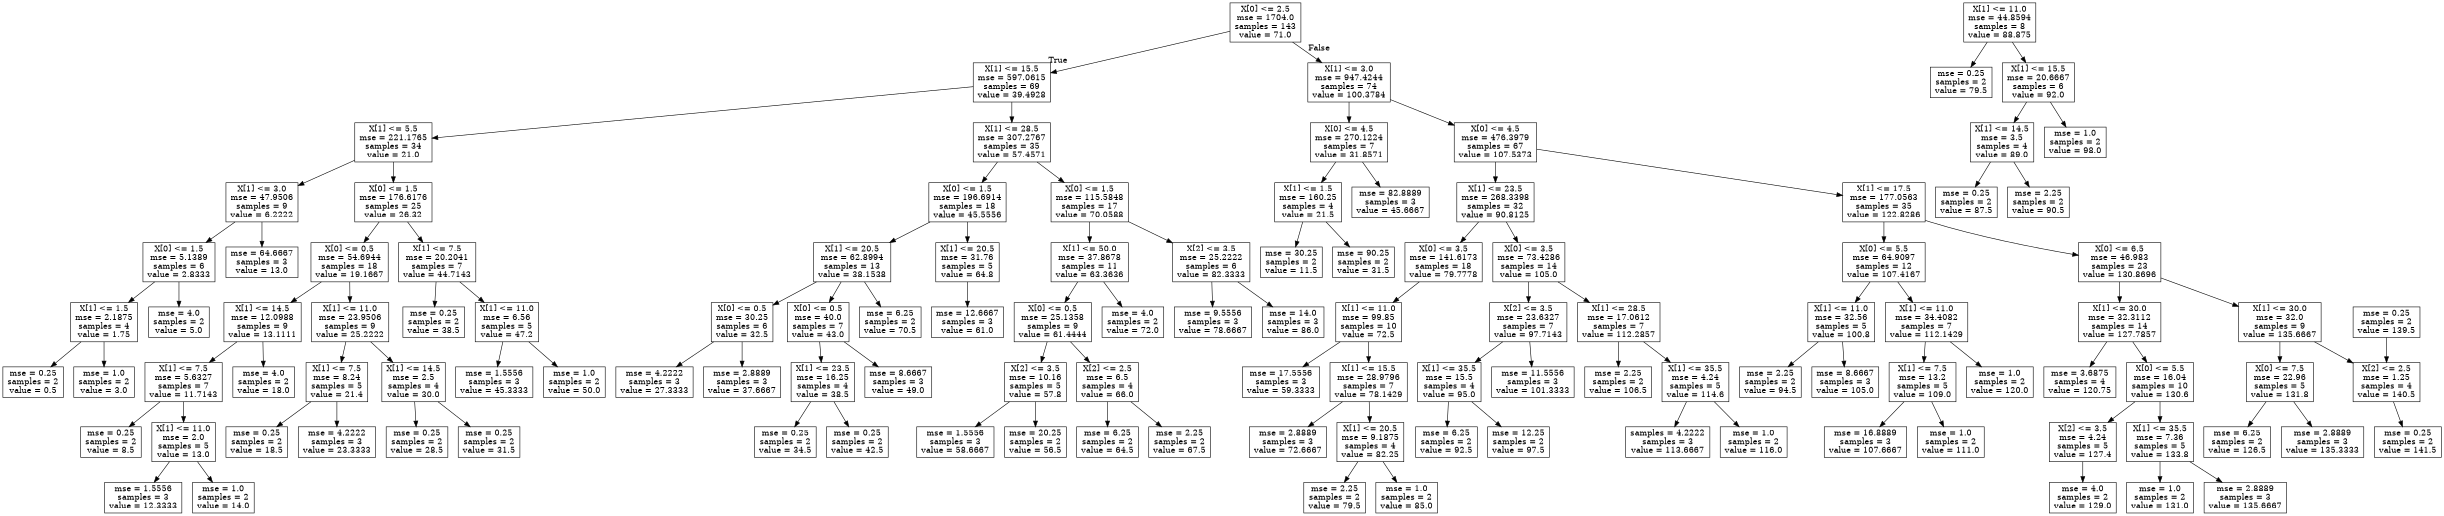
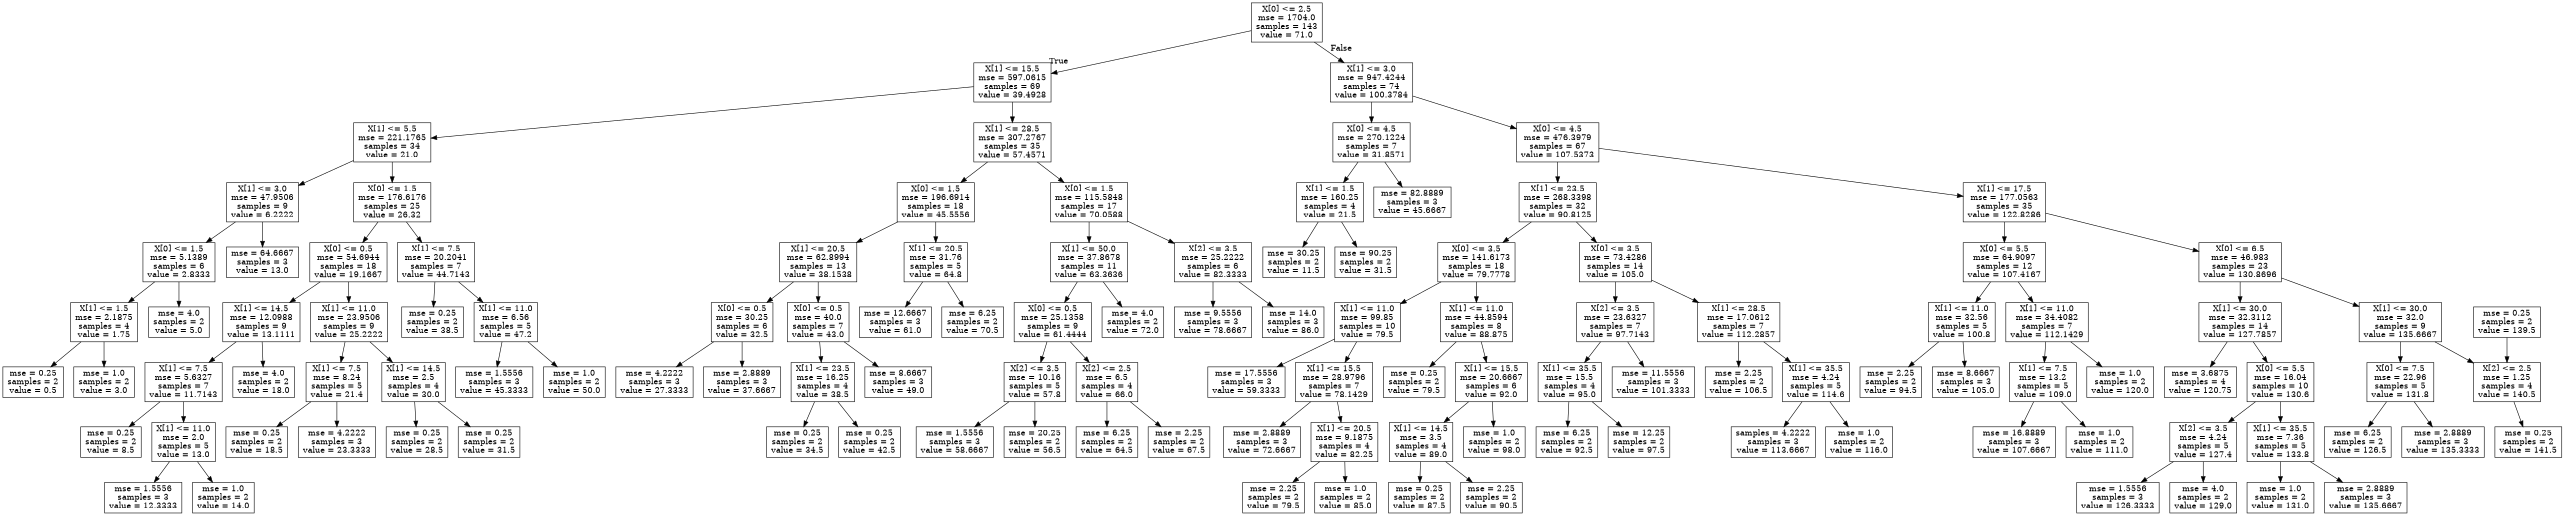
edge "X[0] <= 3.5 mse = 141.6173 samples = 18 value = 79.7778" -> "X[1] <= 11.0 mse = 44.8594 samples = 8 value = 88.875": added
edge "X[1] <= 20.5 mse = 62.8994 samples = 13 value = 38.1538" -> "mse = 6.25 samples = 2 value = 70.5": now "X[1] <= 20.5 mse = 31.76 samples = 5 value = 64.8" -> "mse = 6.25 samples = 2 value = 70.5"
node "X[1] <= 11.0 mse = 99.85 samples = 10 value = 72.5": label "X[1] <= 11.0 mse = 99.85 samples = 10 value = 72.5" -> "X[1] <= 11.0 mse = 99.85 samples = 10 value = 79.5"
node "mse = 1.5556 samples = 3 value = 126.3333": added
